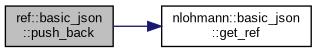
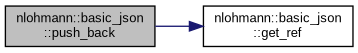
node "ref::basic_json ::push_back": label "ref::basic_json ::push_back" -> "nlohmann::basic_json ::push_back"
